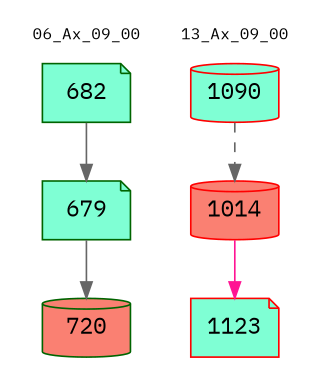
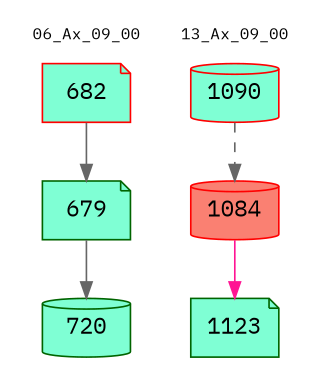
node "682": color darkgreen -> red
node "1014": label "1014" -> "1084"
node "720": fillcolor salmon -> aquamarine
node "1123": color red -> darkgreen
